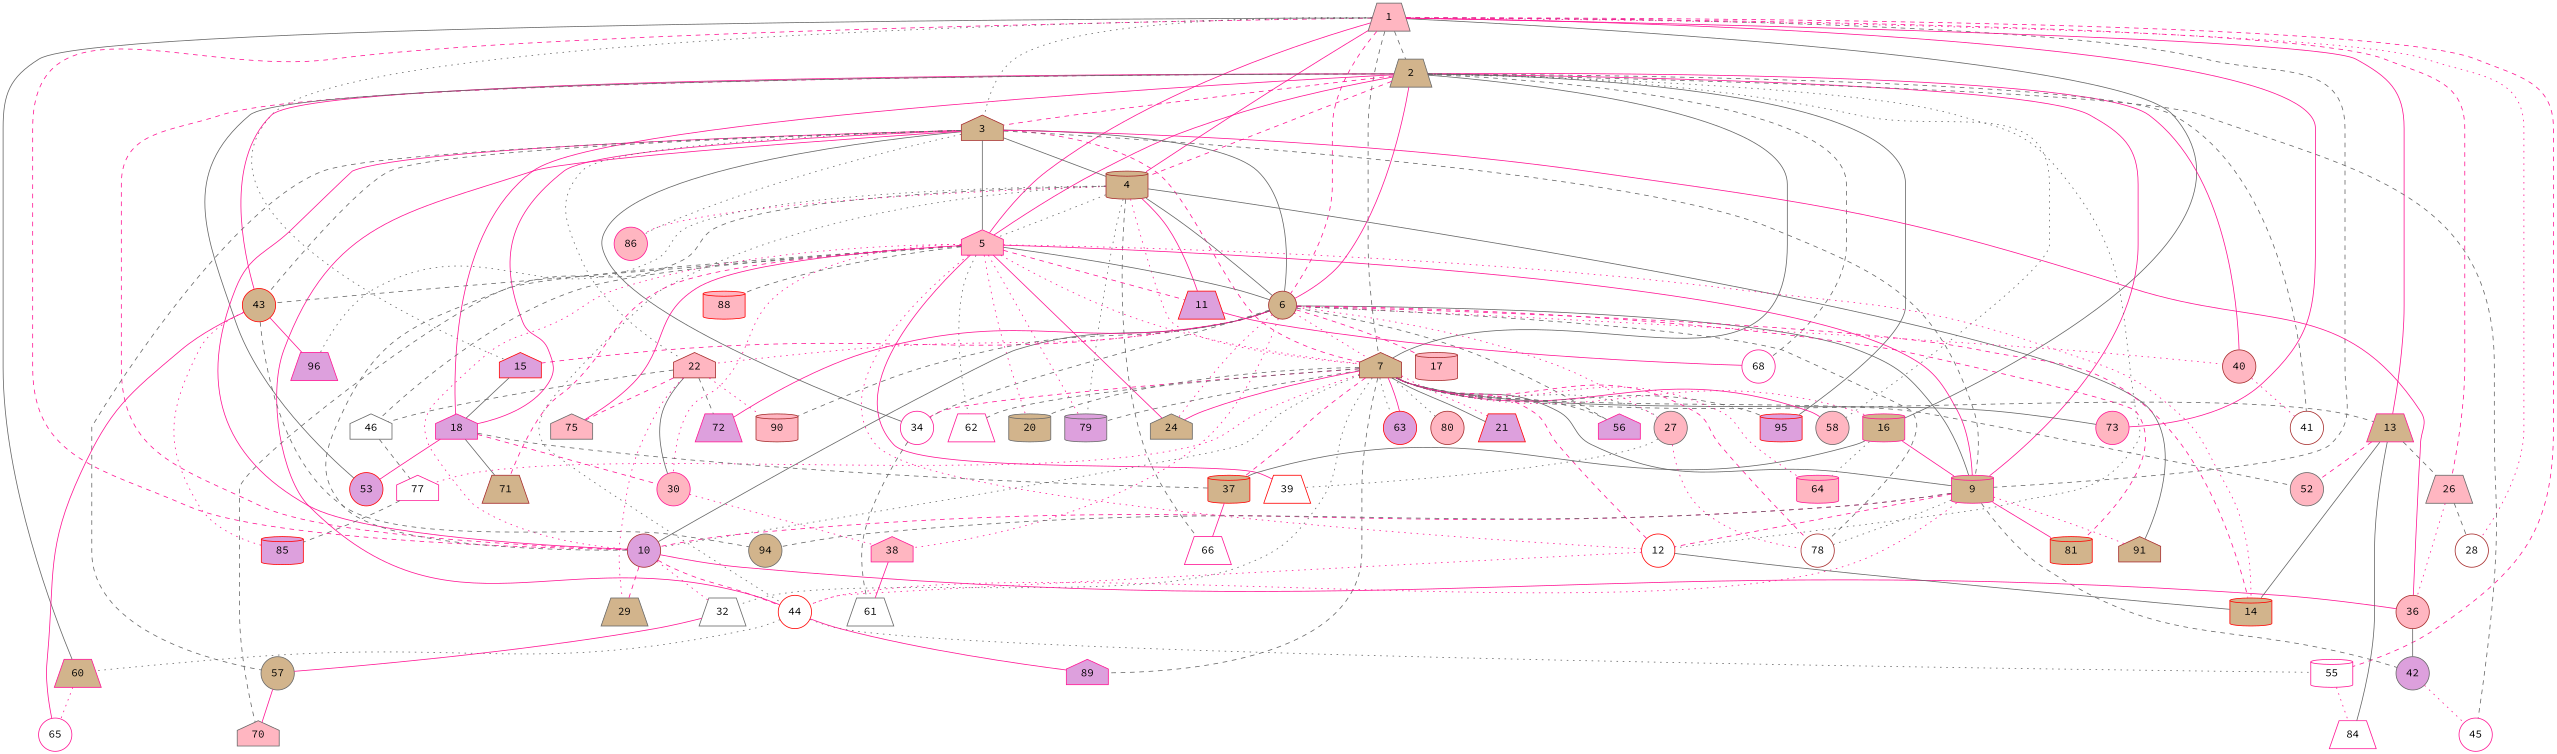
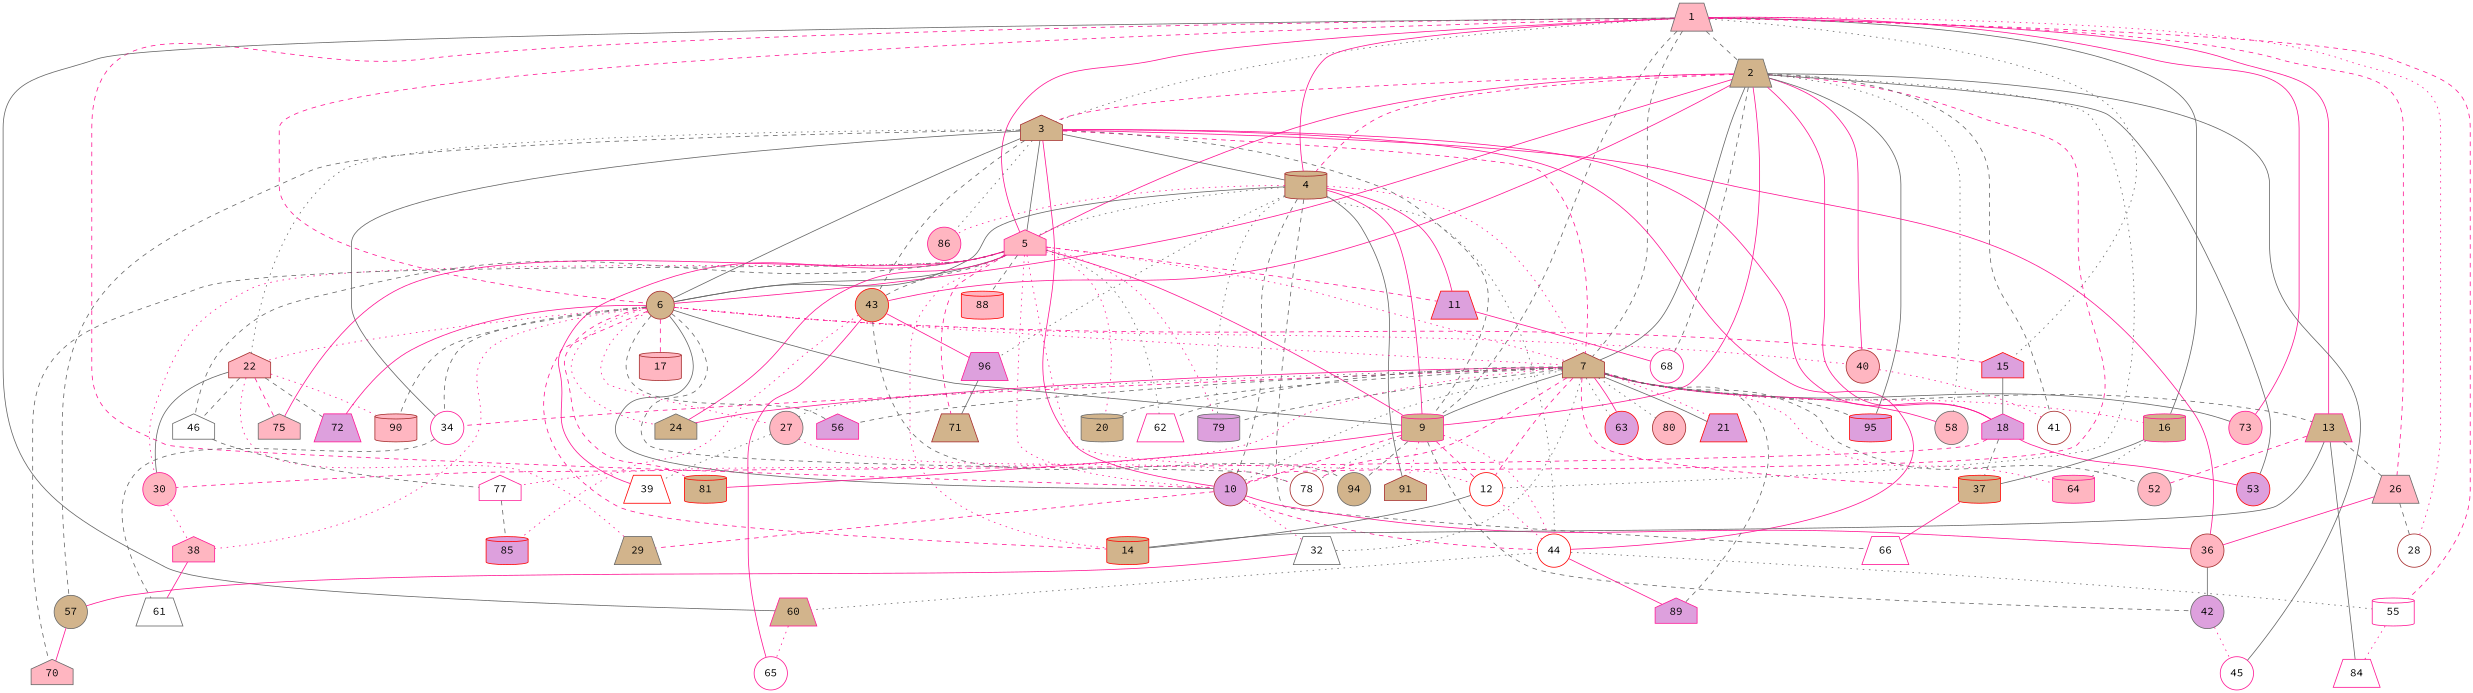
edge "2" -- "45": style dashed -> solid
edge "18" -- "71": now "96" -- "71"
edge "16" -- "9": now "4" -- "9"
edge "26" -- "36": style dotted -> solid
